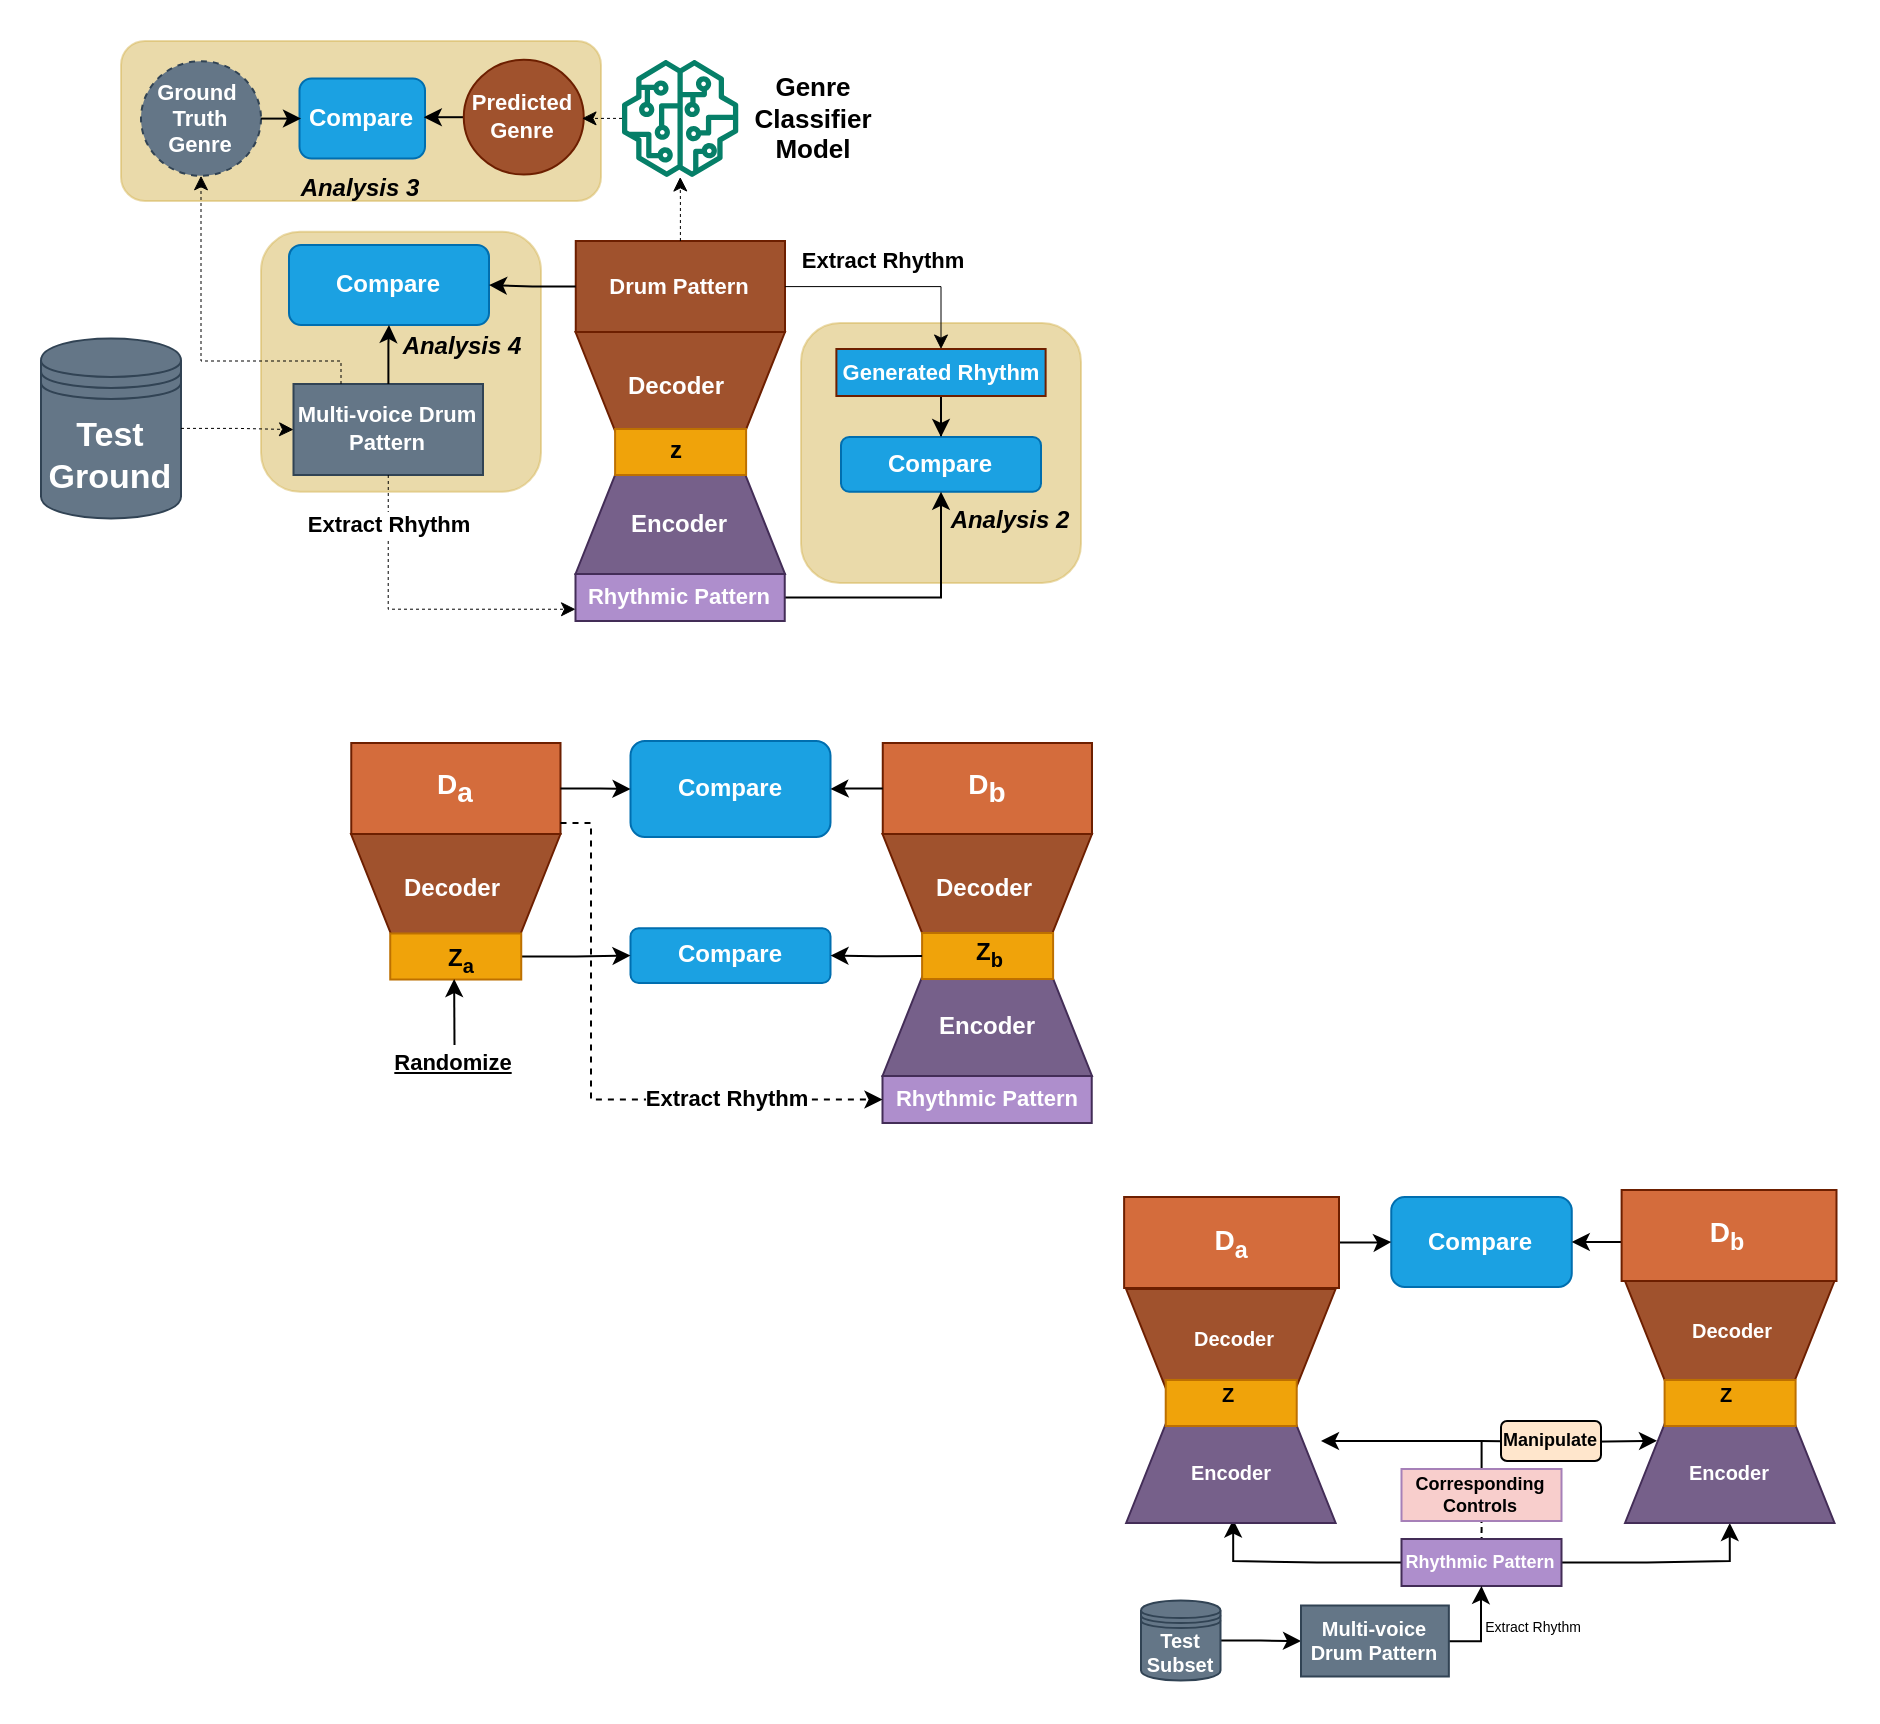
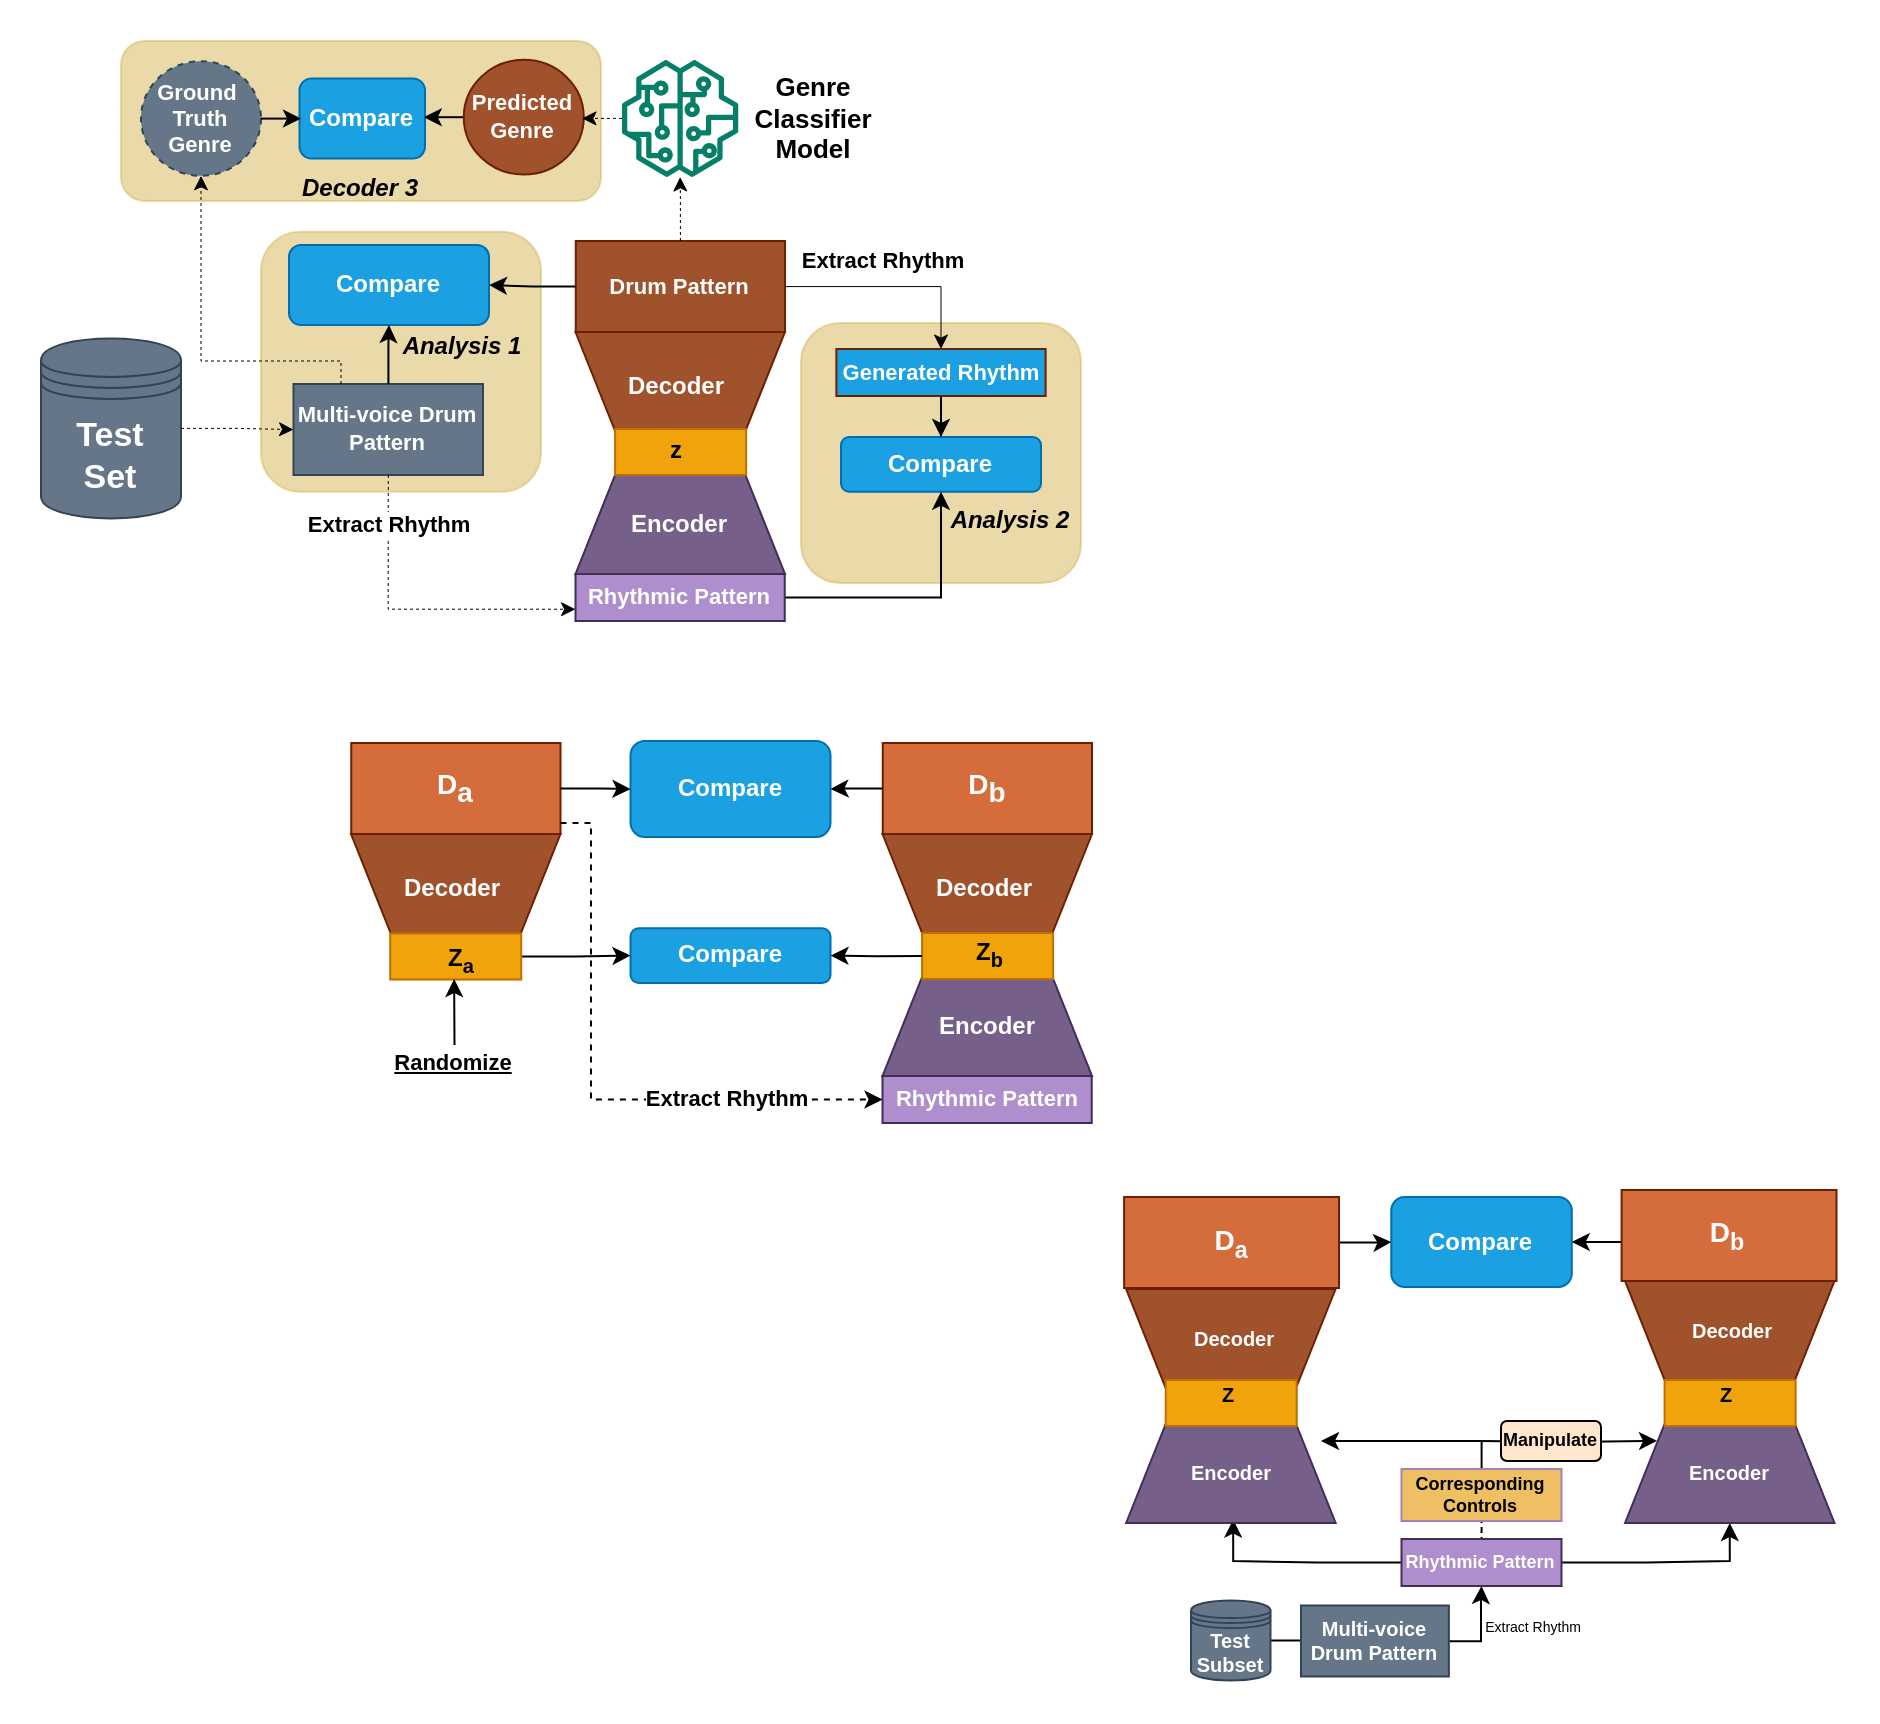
node "Analysis 3": label "Analysis 3" -> "Decoder 3"
node "Analysis 4": label "Analysis 4" -> "Analysis 1"
node "Test Ground": label "Test Ground" -> "Test Set"
node "CorrespondingControls": fillcolor #f8cecc -> #eebf63
node "Test Subset": moved (1181, 1641) -> (1231, 1641)
